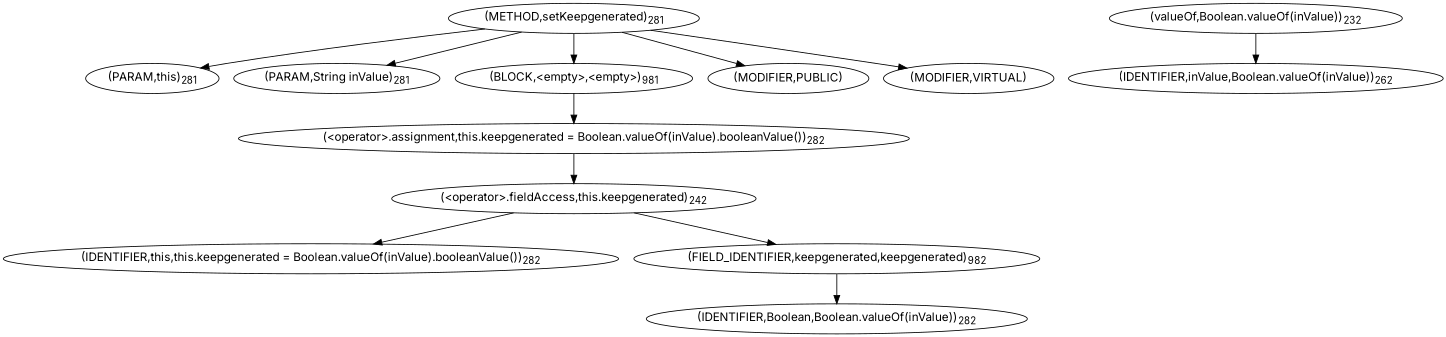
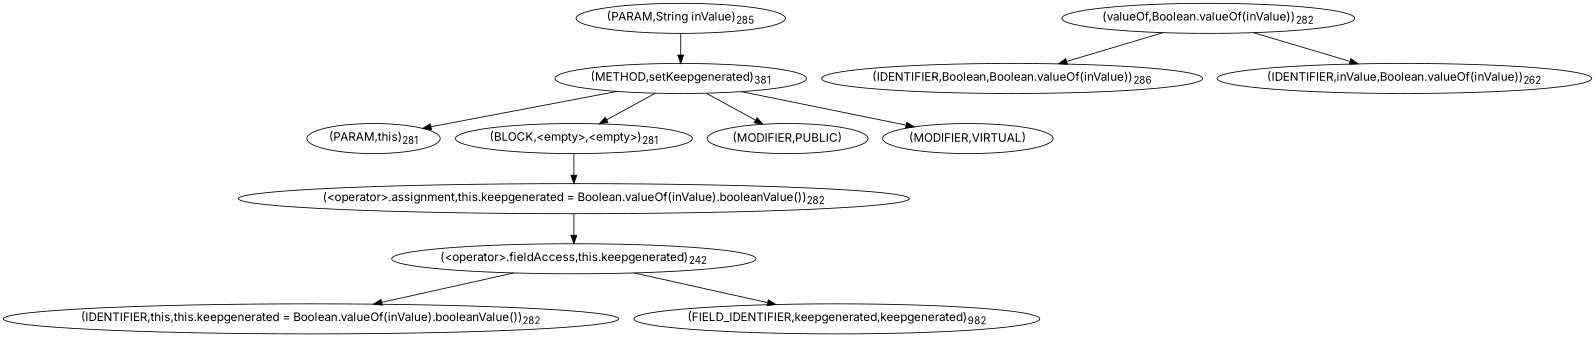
node "(METHOD,setKeepgenerated)": text "281" -> "381"
node "(valueOf,Boolean.valueOf(inValue))": text "232" -> "282"
edge "(METHOD,setKeepgenerated)" -> "(PARAM,String inValue)": reversed
node "(PARAM,String inValue)": text "281" -> "285"
node "(BLOCK,<empty>,<empty>)": text "981" -> "281"
edge "(FIELD_IDENTIFIER,keepgenerated,keepgenerated)" -> "(IDENTIFIER,Boolean,Boolean.valueOf(inValue))": now "(valueOf,Boolean.valueOf(inValue))" -> "(IDENTIFIER,Boolean,Boolean.valueOf(inValue))"
node "(IDENTIFIER,Boolean,Boolean.valueOf(inValue))": text "282" -> "286"
